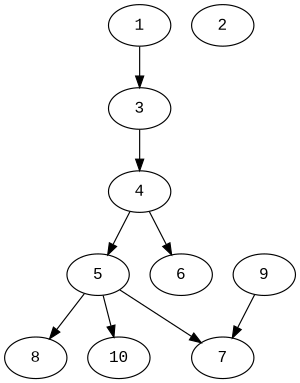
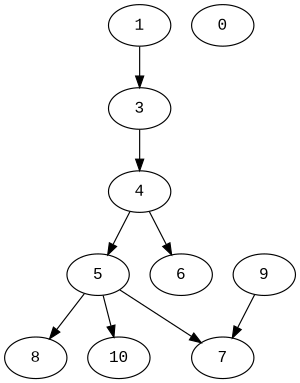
node "2": label "2" -> "0"
